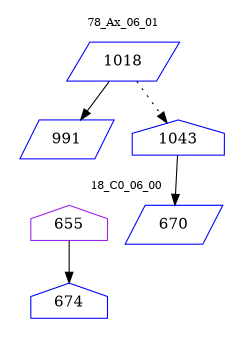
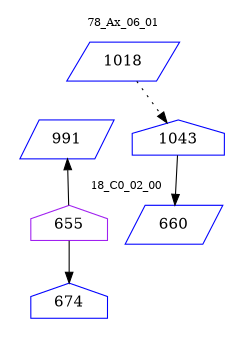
edge "1018" -> "991": now "655" -> "991"
cluster "18_C0_06_00": label "18_C0_06_00" -> "18_C0_02_00"
node "670": label "670" -> "660"
